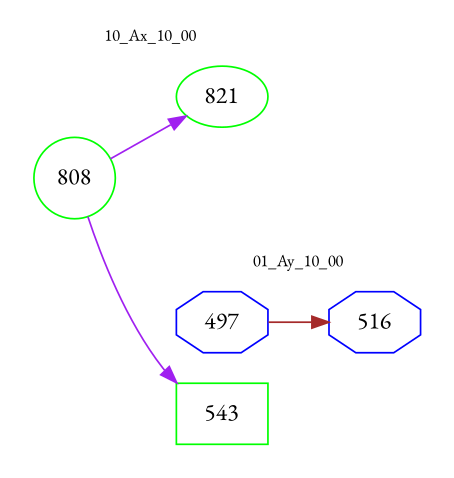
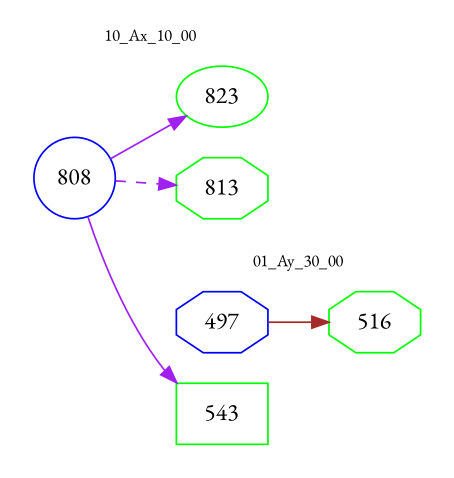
node "821": label "821" -> "823"
node "808": color green -> blue
node "813": added
cluster "01_Ay_10_00": label "01_Ay_10_00" -> "01_Ay_30_00"
node "516": color blue -> green
